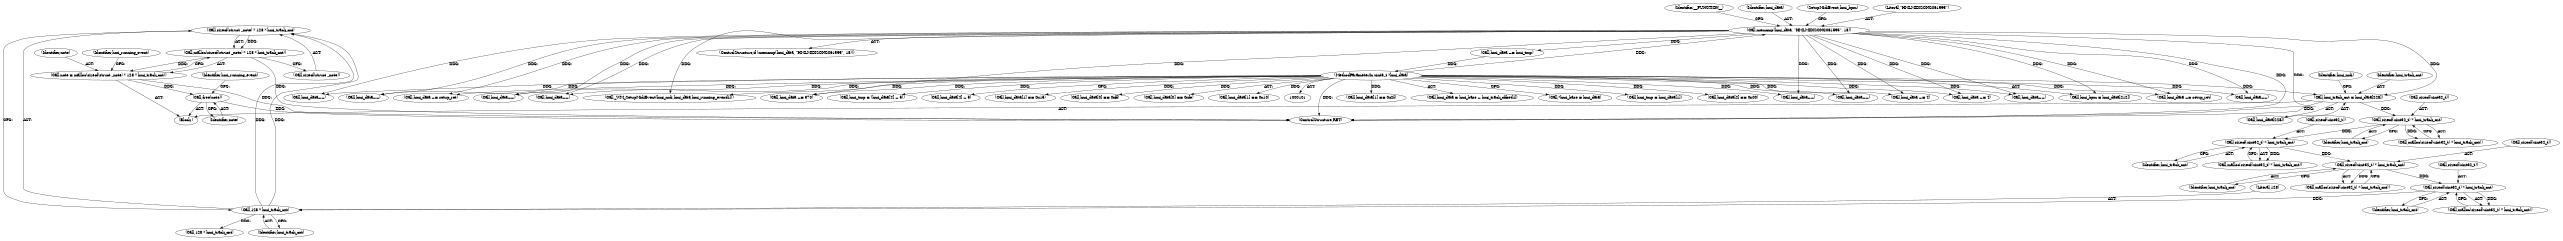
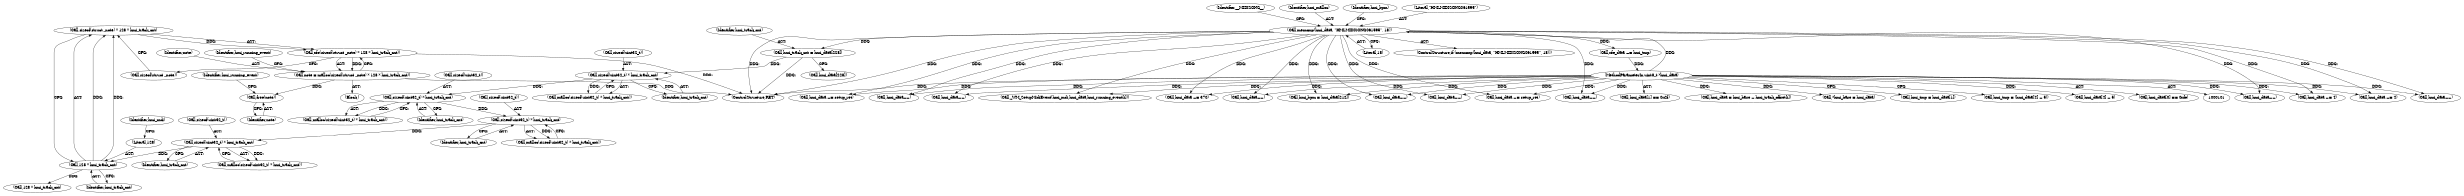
node "(Identifier,__FUNCTION__)": label "(Identifier,__FUNCTION__)" -> "(Identifier,__MIDISONG__)"
node "(Identifier,hmi_data)": label "(Identifier,hmi_data)" -> "(Identifier,hmi_malloc)"
node "(SetupMidiEvent,hmi_bpm)": label "(SetupMidiEvent,hmi_bpm)" -> "(Identifier,hmi_bpm)"
node "(Call,malloc(sizeof(struct _note) * 128 * hmi_track_cnt))": label "(Call,malloc(sizeof(struct _note) * 128 * hmi_track_cnt))" -> "(Call,xfe(sizeof(struct _note) * 128 * hmi_track_cnt))"
edge "(Call,sizeof(struct _note))" -> "(Call,sizeof(struct _note) * 128 * hmi_track_cnt)": label "AST: " -> "CFG: "
node "(Literal,18)": added
node "(Call,hmi_data += hmi_tmp)": label "(Call,hmi_data += hmi_tmp)" -> "(Call,xfe_data += hmi_tmp)"
edge "(MethodParameterIn,uint8_t *hmi_data)" -> "(Call,hmi_track_cnt = hmi_data[228])": removed, label "DDG:"
edge "(Identifier,hmi_mdi)" -> "(Call,hmi_track_cnt = hmi_data[228])": now "(Identifier,hmi_mdi)" -> "(Literal,128)"
edge "(MethodParameterIn,uint8_t *hmi_data)" -> "(Call,hmi_tmp = (hmi_data[4] + 5))": label "DDG: " -> "CFG: "
edge "(MethodParameterIn,uint8_t *hmi_data)" -> "(Call,hmi_data[4] + 5)": label "CFG: " -> "DDG: "
edge "(MethodParameterIn,uint8_t *hmi_data)" -> "(Call,hmi_data[1] == 0x2f)": label "DDG: " -> "AST: "
edge "(MethodParameterIn,uint8_t *hmi_data)" -> "(Call,hmi_data = hmi_base + hmi_track_offset[i])": label "AST: " -> "DDG: "
edge "(MethodParameterIn,uint8_t *hmi_data)" -> "(Call,*hmi_base = hmi_data)": label "CFG: " -> "DDG: "
edge "(MethodParameterIn,uint8_t *hmi_data)" -> "(Call,hmi_tmp = hmi_data[1])": label "DDG: " -> "CFG: "
edge "(MethodParameterIn,uint8_t *hmi_data)" -> "(Call,hmi_bpm = hmi_data[212])": label "AST: " -> "DDG: "
node "(Call,hmi_data[1] == 0x15)": removed
node "(Call,hmi_data[0] == 0xff)": removed
node "(Call,hmi_data[1] == 0x10)": removed
node "(Call,hmi_data[2] == 0x00)": removed
edge "(Call,hmi_track_cnt = hmi_data[228])" -> "(Block,)": removed, label "AST:"
edge "(Call,free(note))" -> "(Block,)": removed, label "AST:"
edge "(Call,hmi_track_cnt = hmi_data[228])" -> "(Call,hmi_data[228])": label "AST: " -> "CFG: "
edge "(Call,hmi_data[228])" -> "(Call,hmi_track_cnt = hmi_data[228])": removed, label "AST:"
edge "(Call,free(note))" -> "(ControlStructure,RET)": removed, label "DDG:"
